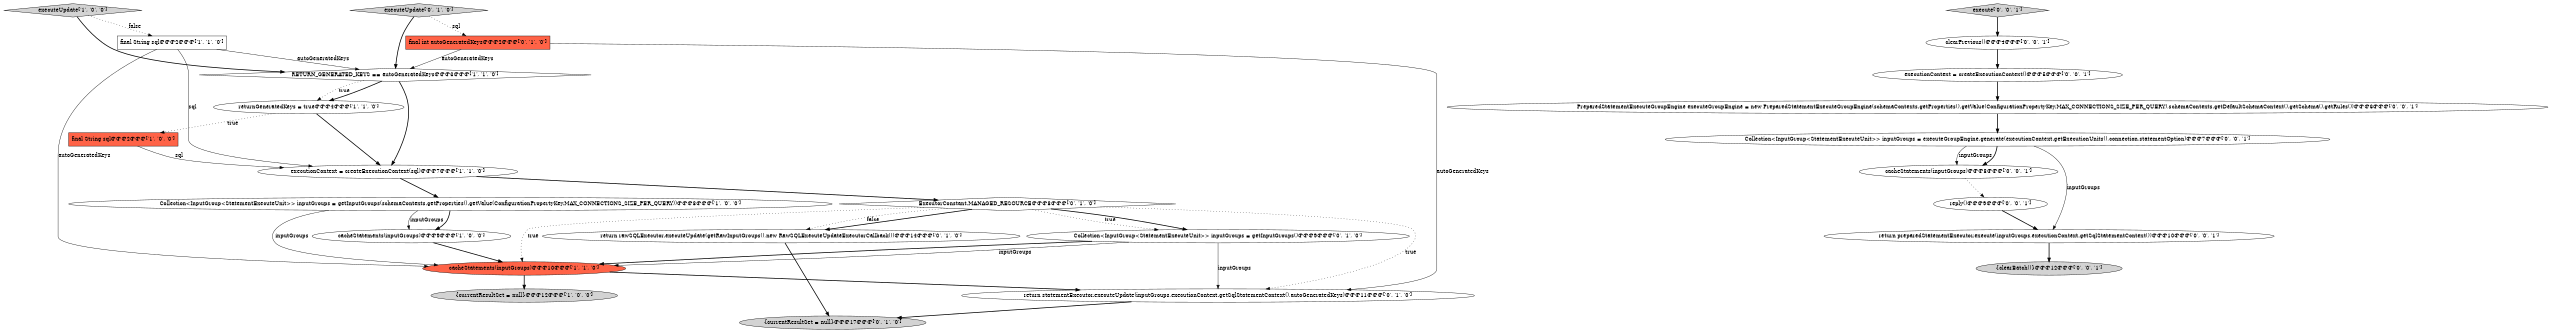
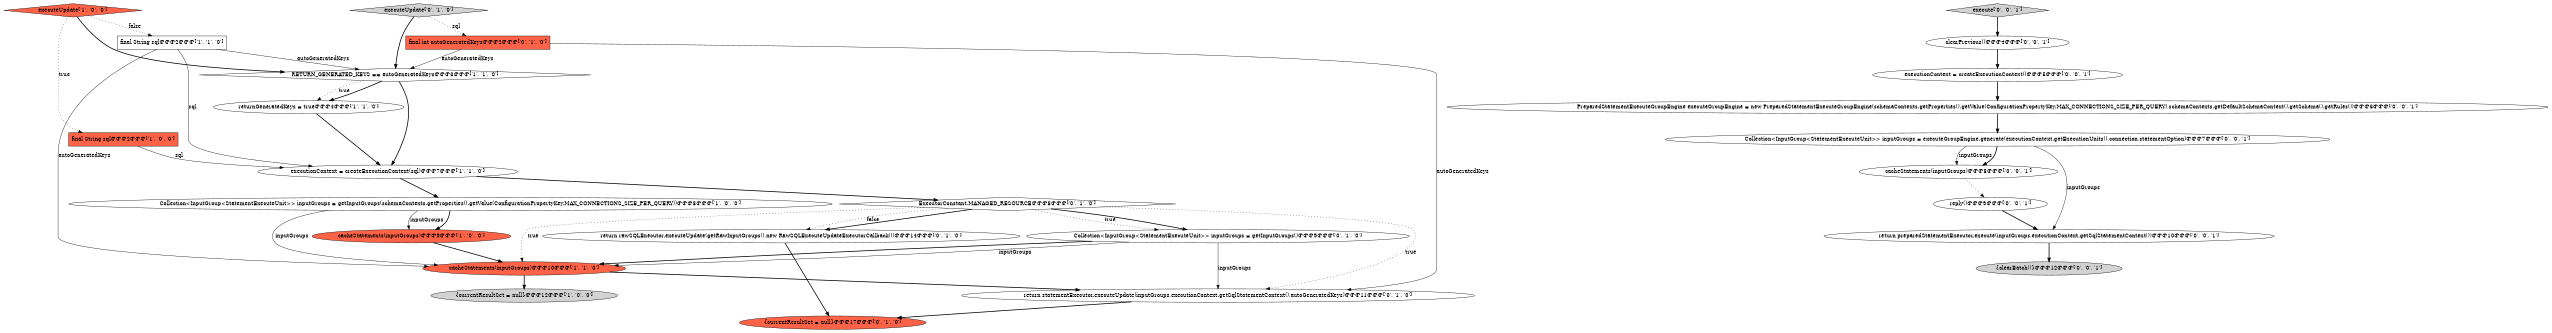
node "executeUpdate['1', '0', '0']": fillcolor lightgray -> tomato
edge "returnGeneratedKeys = true@@@4@@@['1', '1', '0']" -> "final String sql@@@2@@@['1', '0', '0']": now "executeUpdate['1', '0', '0']" -> "final String sql@@@2@@@['1', '0', '0']"
node "cacheStatements(inputGroups)@@@9@@@['1', '0', '0']": fillcolor white -> tomato
node "{currentResultSet = null}@@@17@@@['0', '1', '0']": fillcolor lightgray -> tomato
